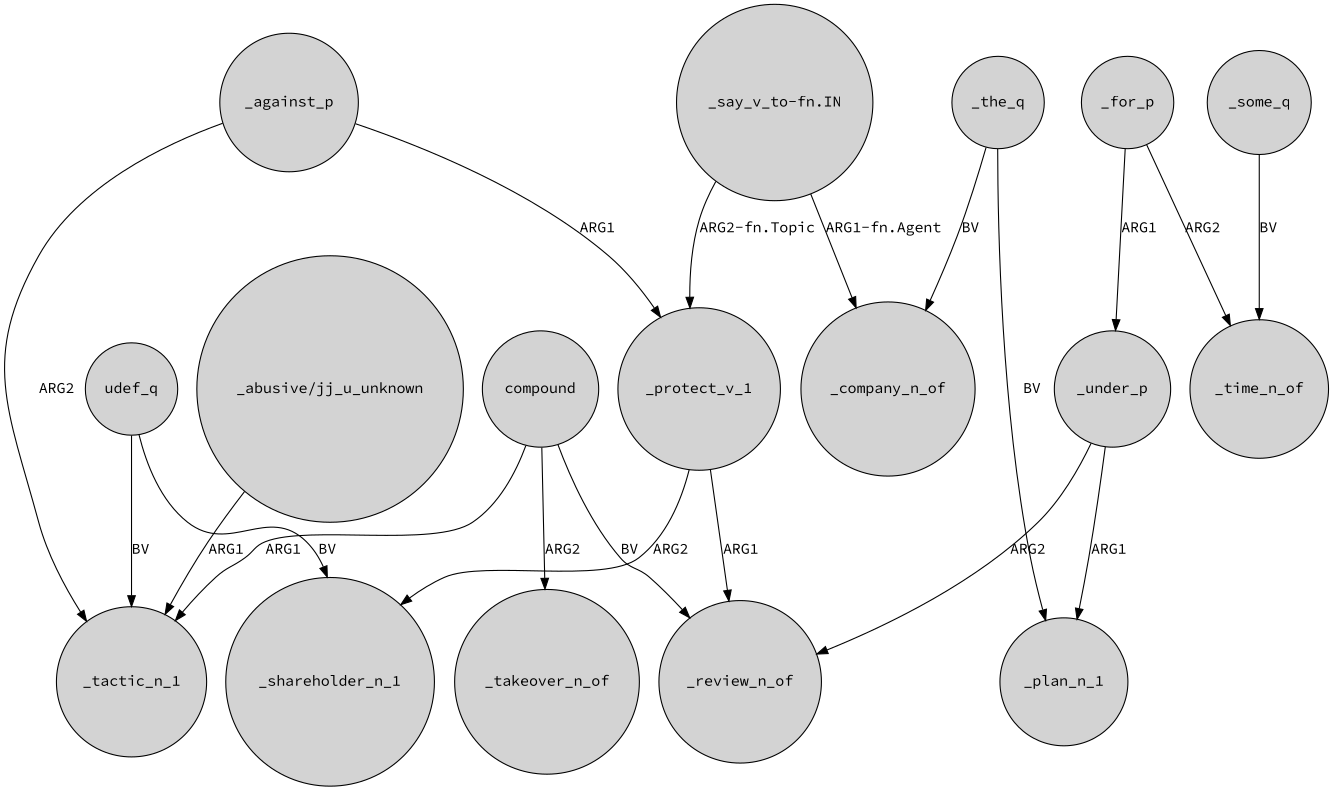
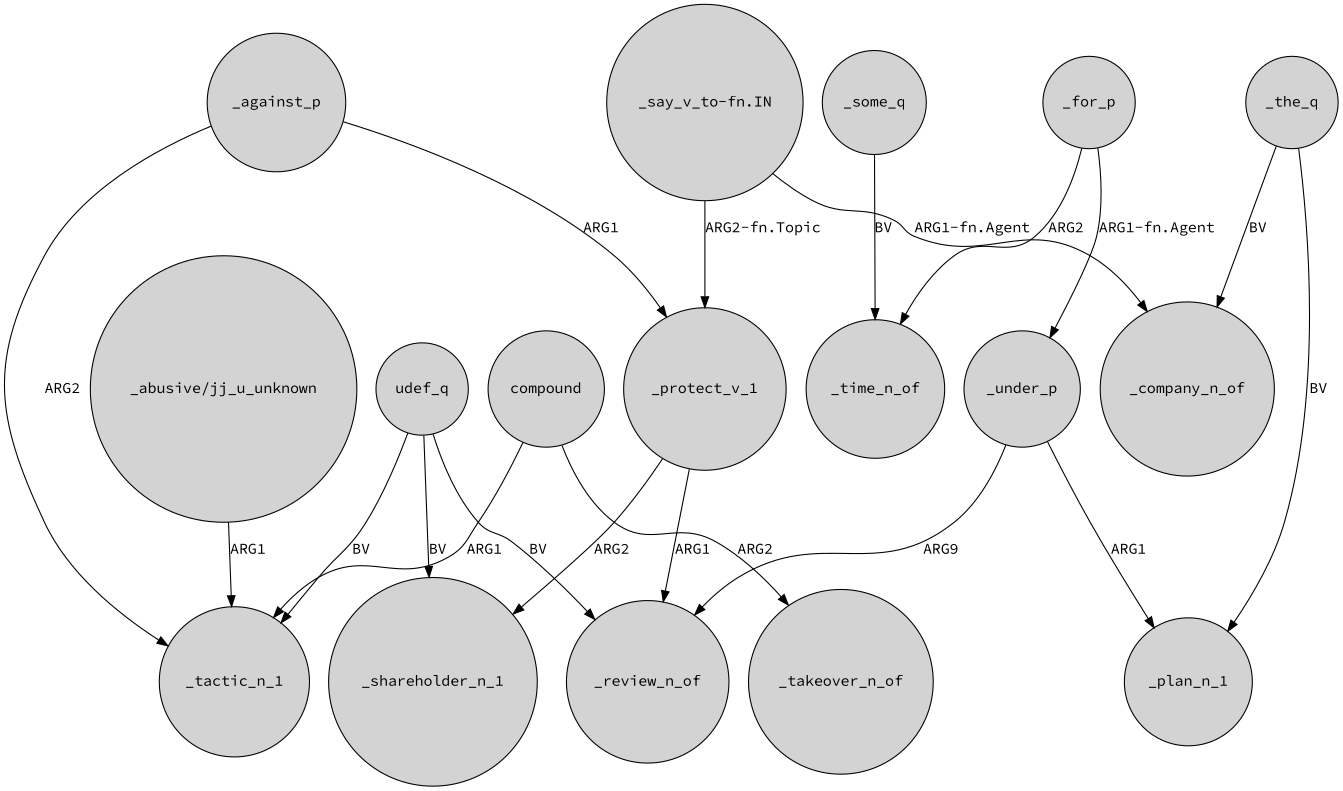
edge "_for_p" -> "_under_p": label "ARG1" -> "ARG1-fn.Agent"
edge "compound" -> "_review_n_of": now "udef_q" -> "_review_n_of"
edge "_under_p" -> "_review_n_of": label "ARG2" -> "ARG9"
